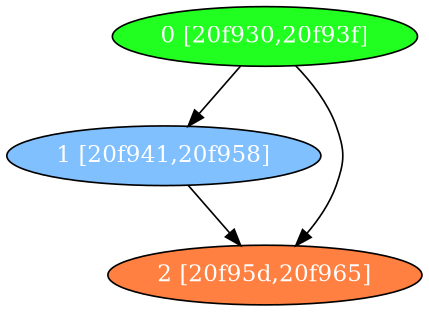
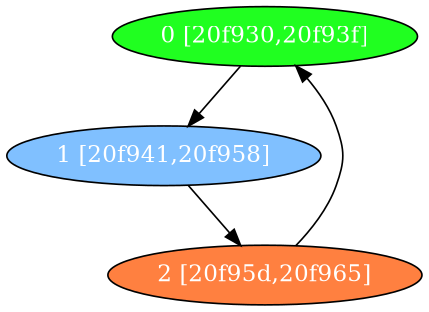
edge "0 [20f930,20f93f]" -> "2 [20f95d,20f965]": reversed
